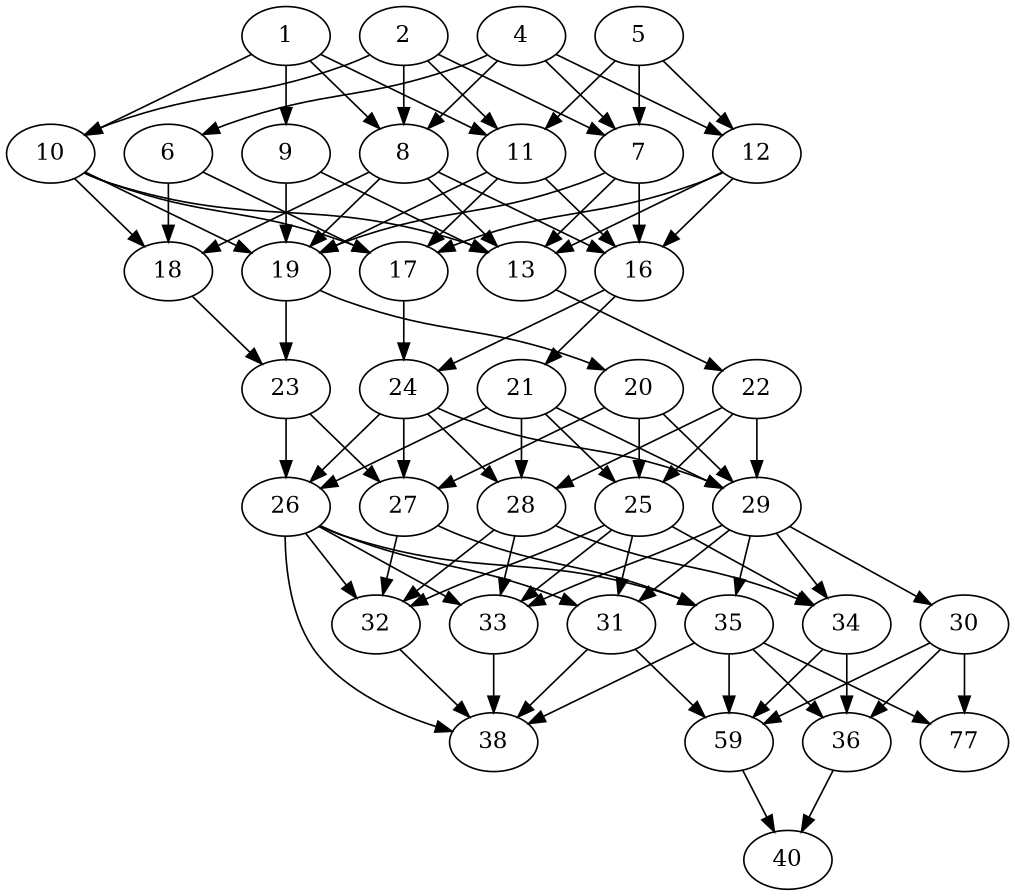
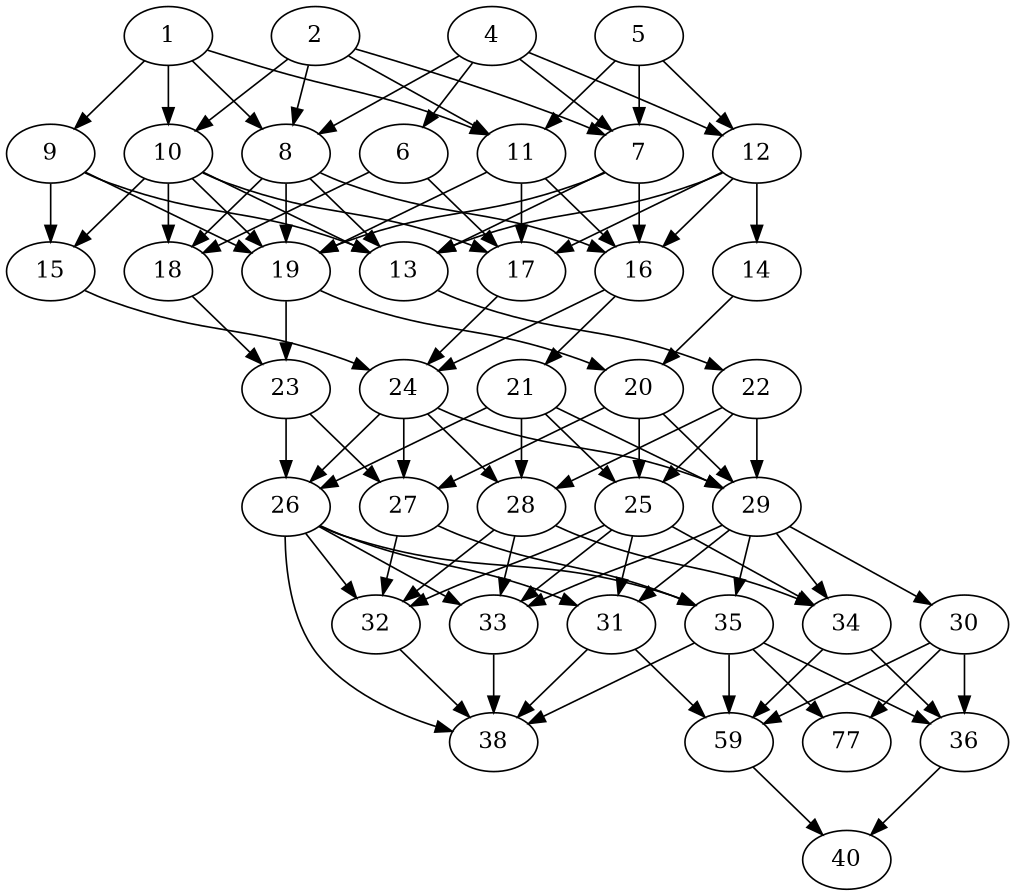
node "15": added
node "14": added
